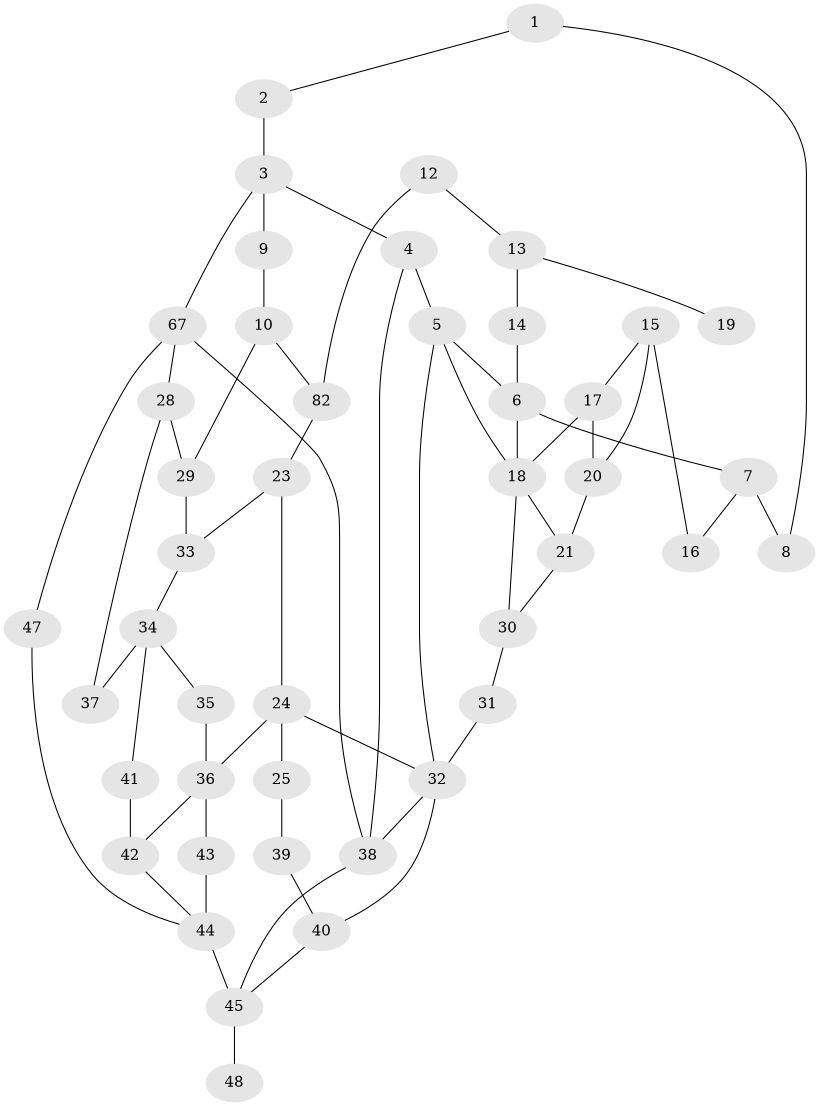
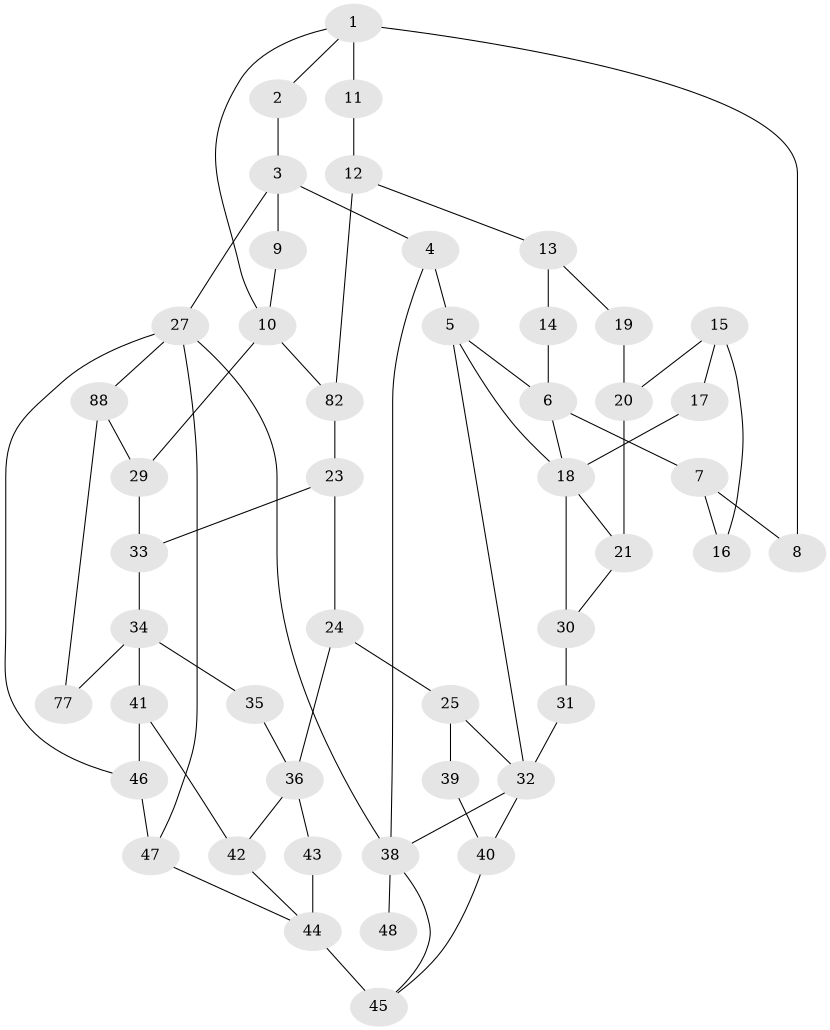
node "11": added
edge "1" -- "10": added
node "67": label "67" -> "27"
node "28": label "28" -> "88"
edge "17" -- "20": now "19" -- "20"
node "37": label "37" -> "77"
edge "24" -- "32": now "25" -- "32"
node "46": added
edge "45" -- "48": now "38" -- "48"
